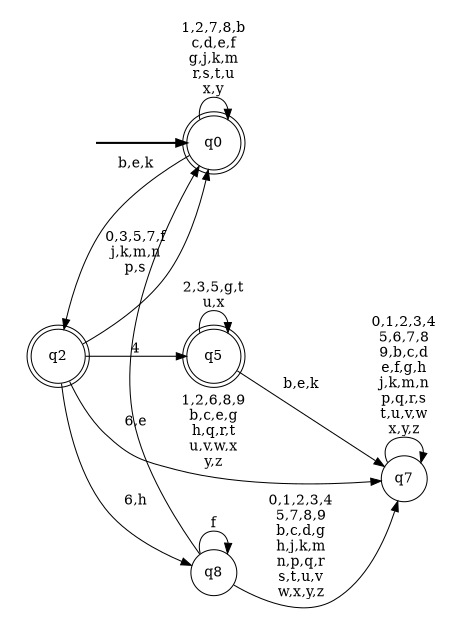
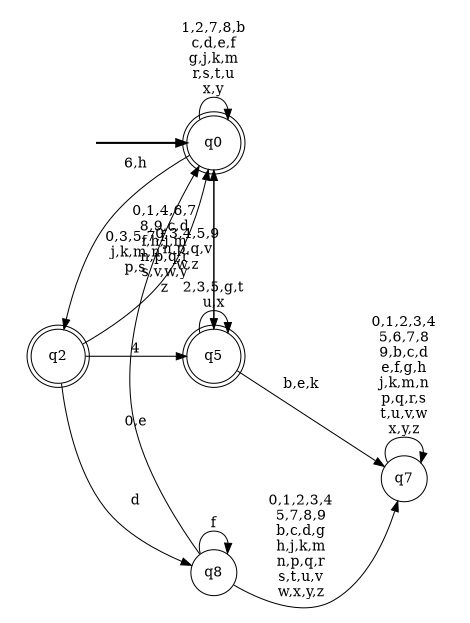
edge "q0" -> "q2": label "b,e,k" -> "6,h"
edge "q0" -> "q5": added, label "0,3,4,5,9 n,p,q,v w,z"
edge "q5" -> "q0": added, label "0,1,4,6,7 8,9,c,d f,h,j,m n,p,q,r s,v,w,y z"
edge "q8" -> "q0": label "6,e" -> "0,e"
edge "q2" -> "q7": removed, label "1,2,6,8,9 b,c,e,g h,q,r,t u,v,w,x y,z"
edge "q2" -> "q8": label "6,h" -> "d"
